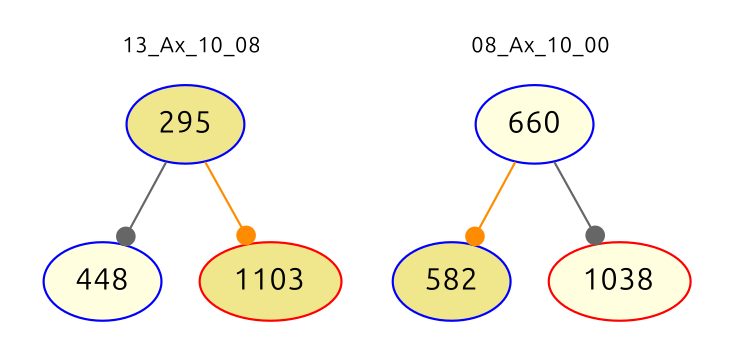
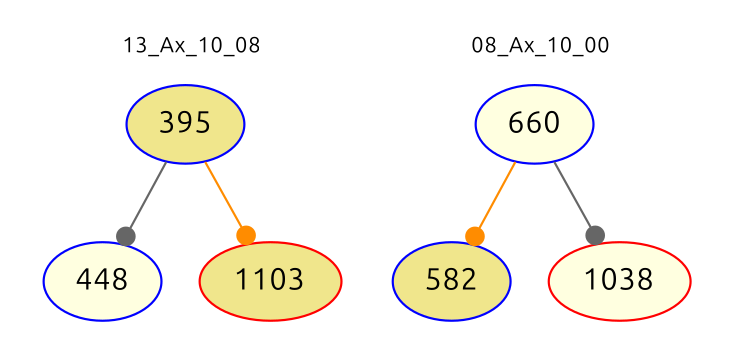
node "295": label "295" -> "395"
